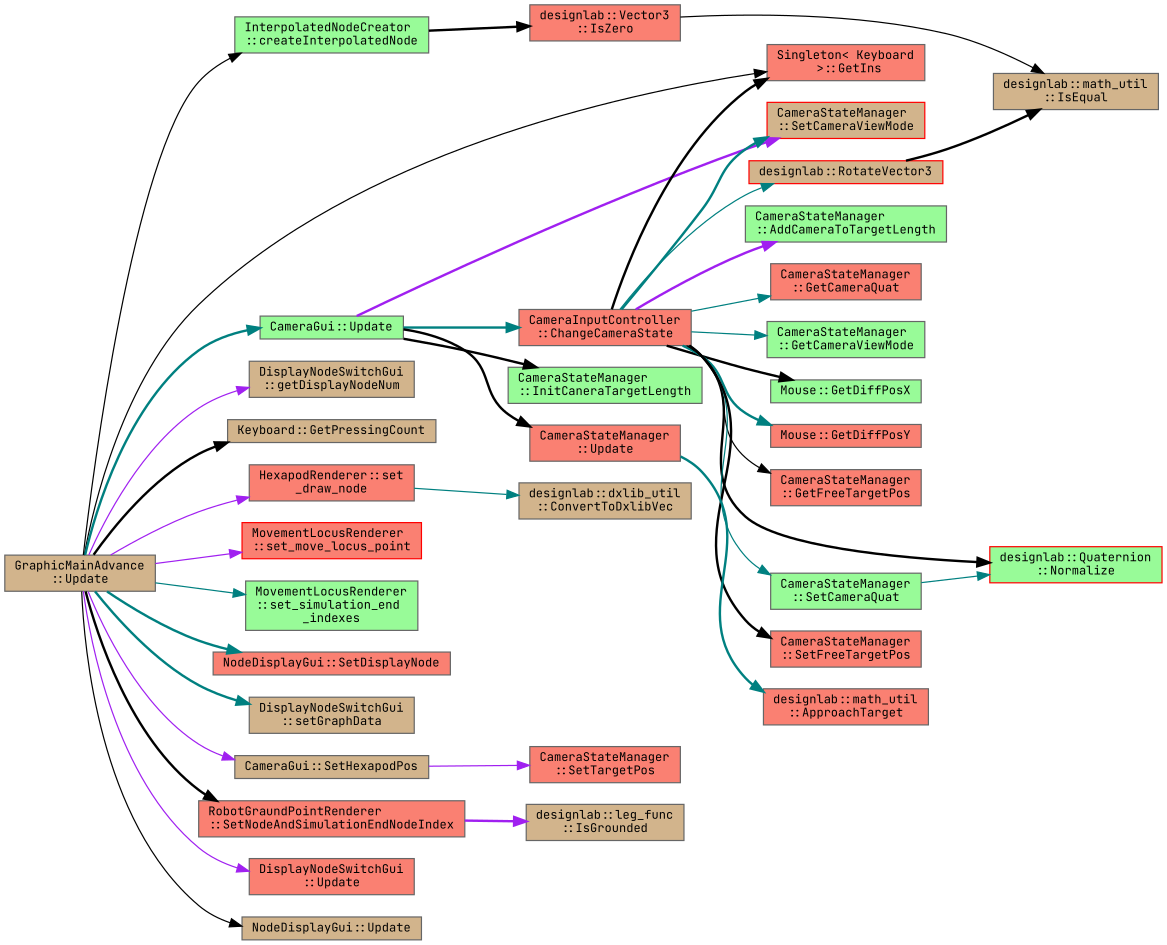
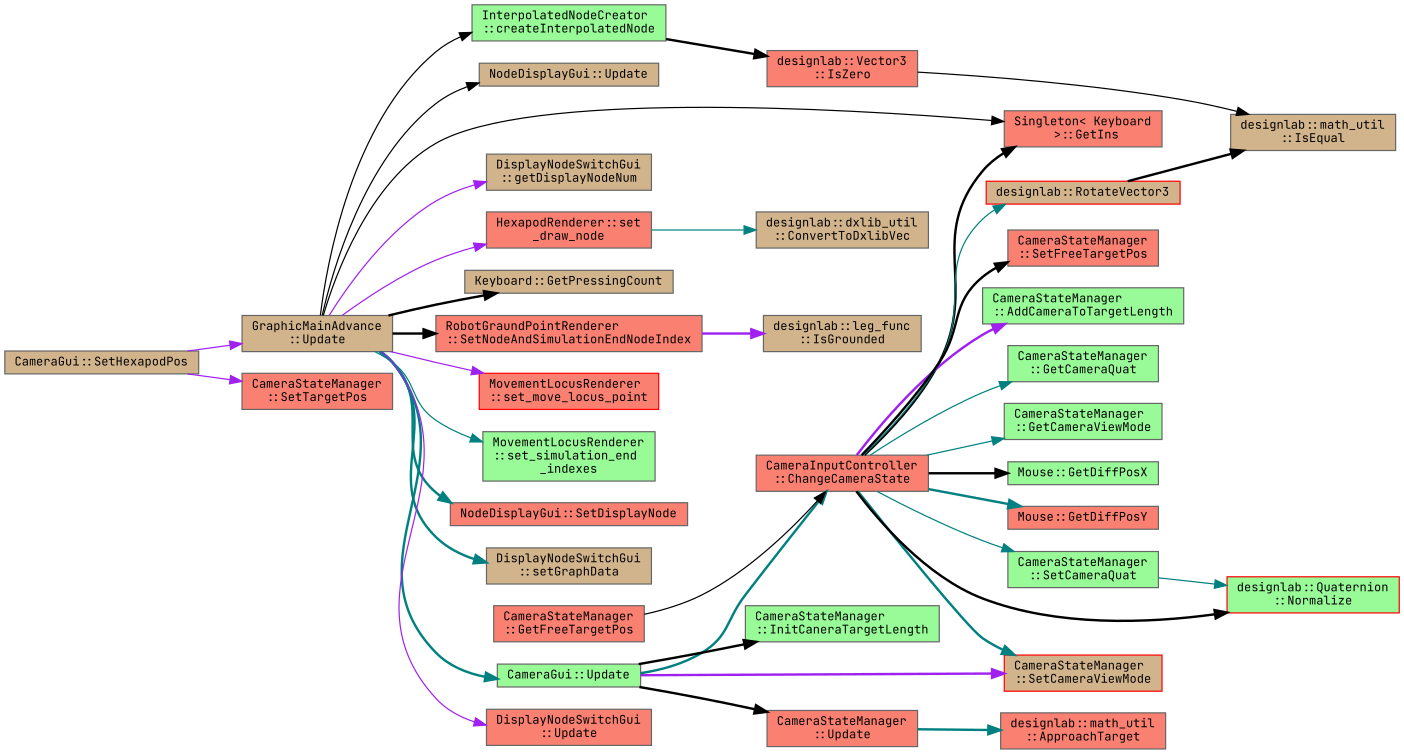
node "CameraStateManager ::GetCameraQuat": fillcolor salmon -> palegreen
edge "CameraInputController ::ChangeCameraState" -> "CameraStateManager ::GetFreeTargetPos": reversed
edge "GraphicMainAdvance ::Update" -> "CameraGui::SetHexapodPos": reversed
